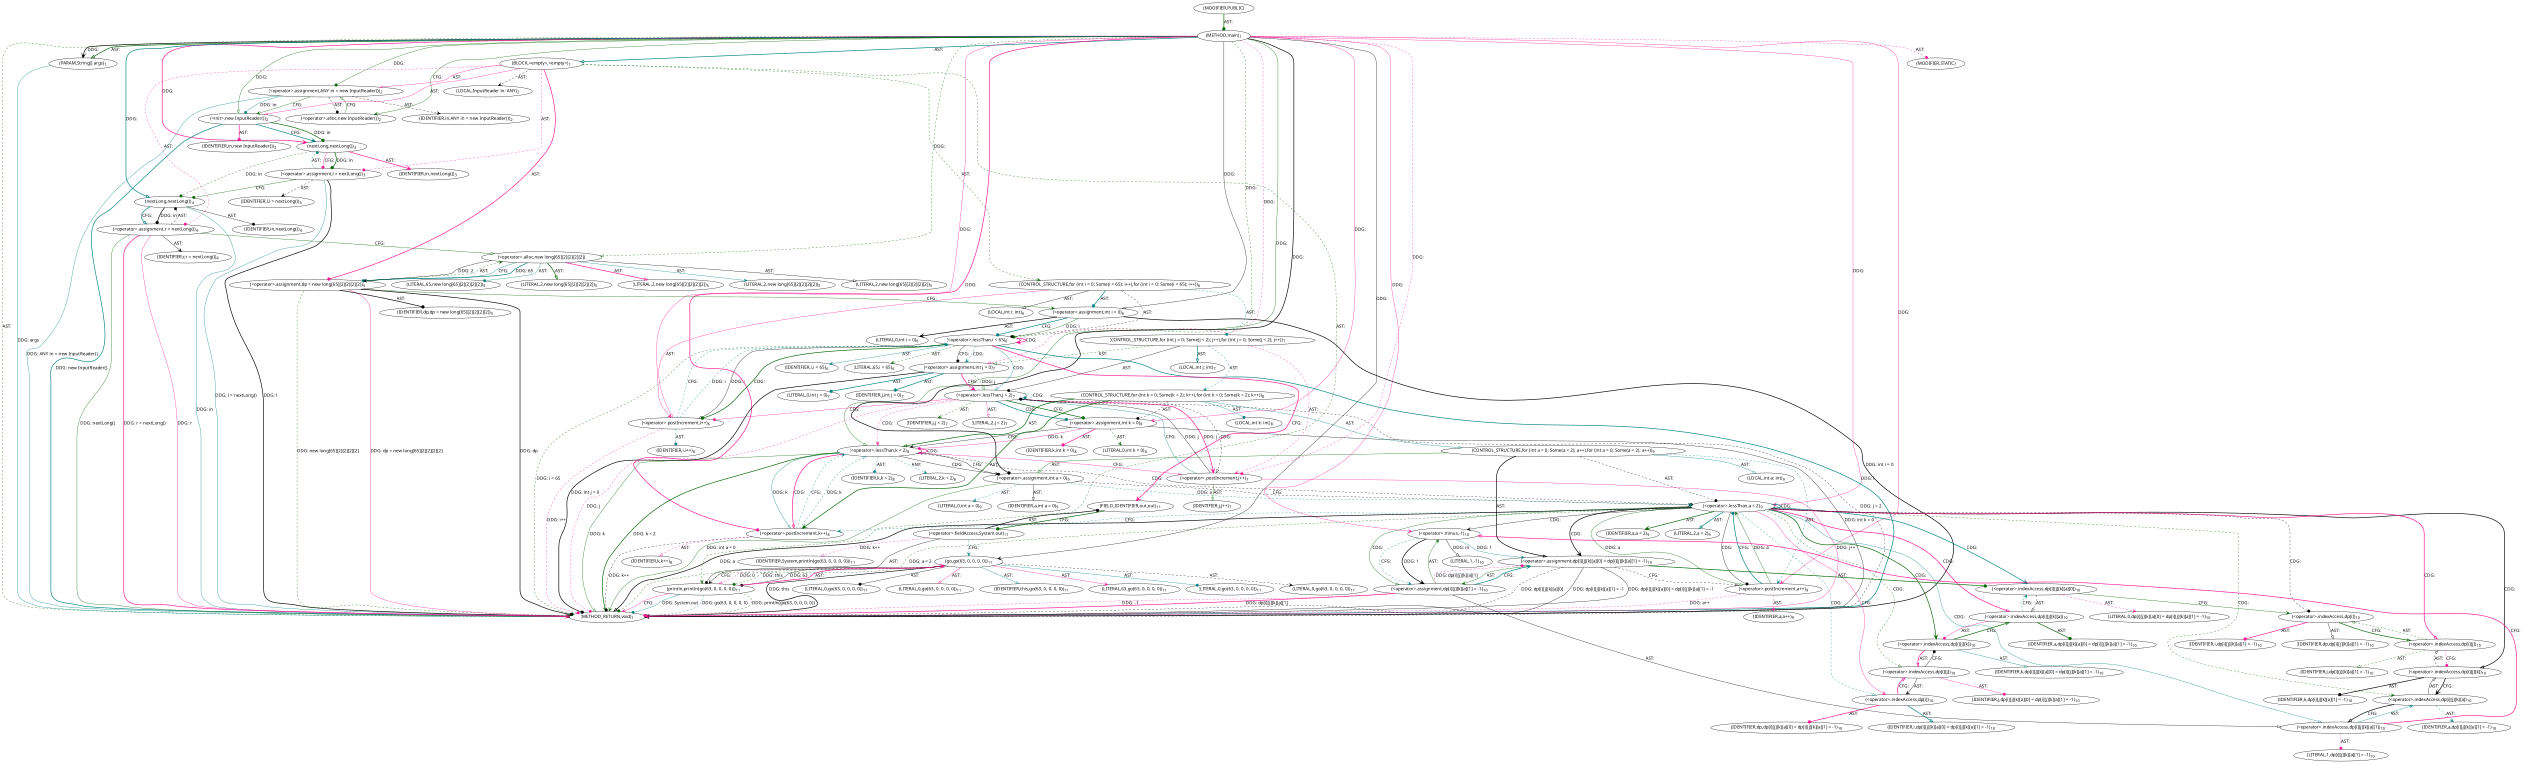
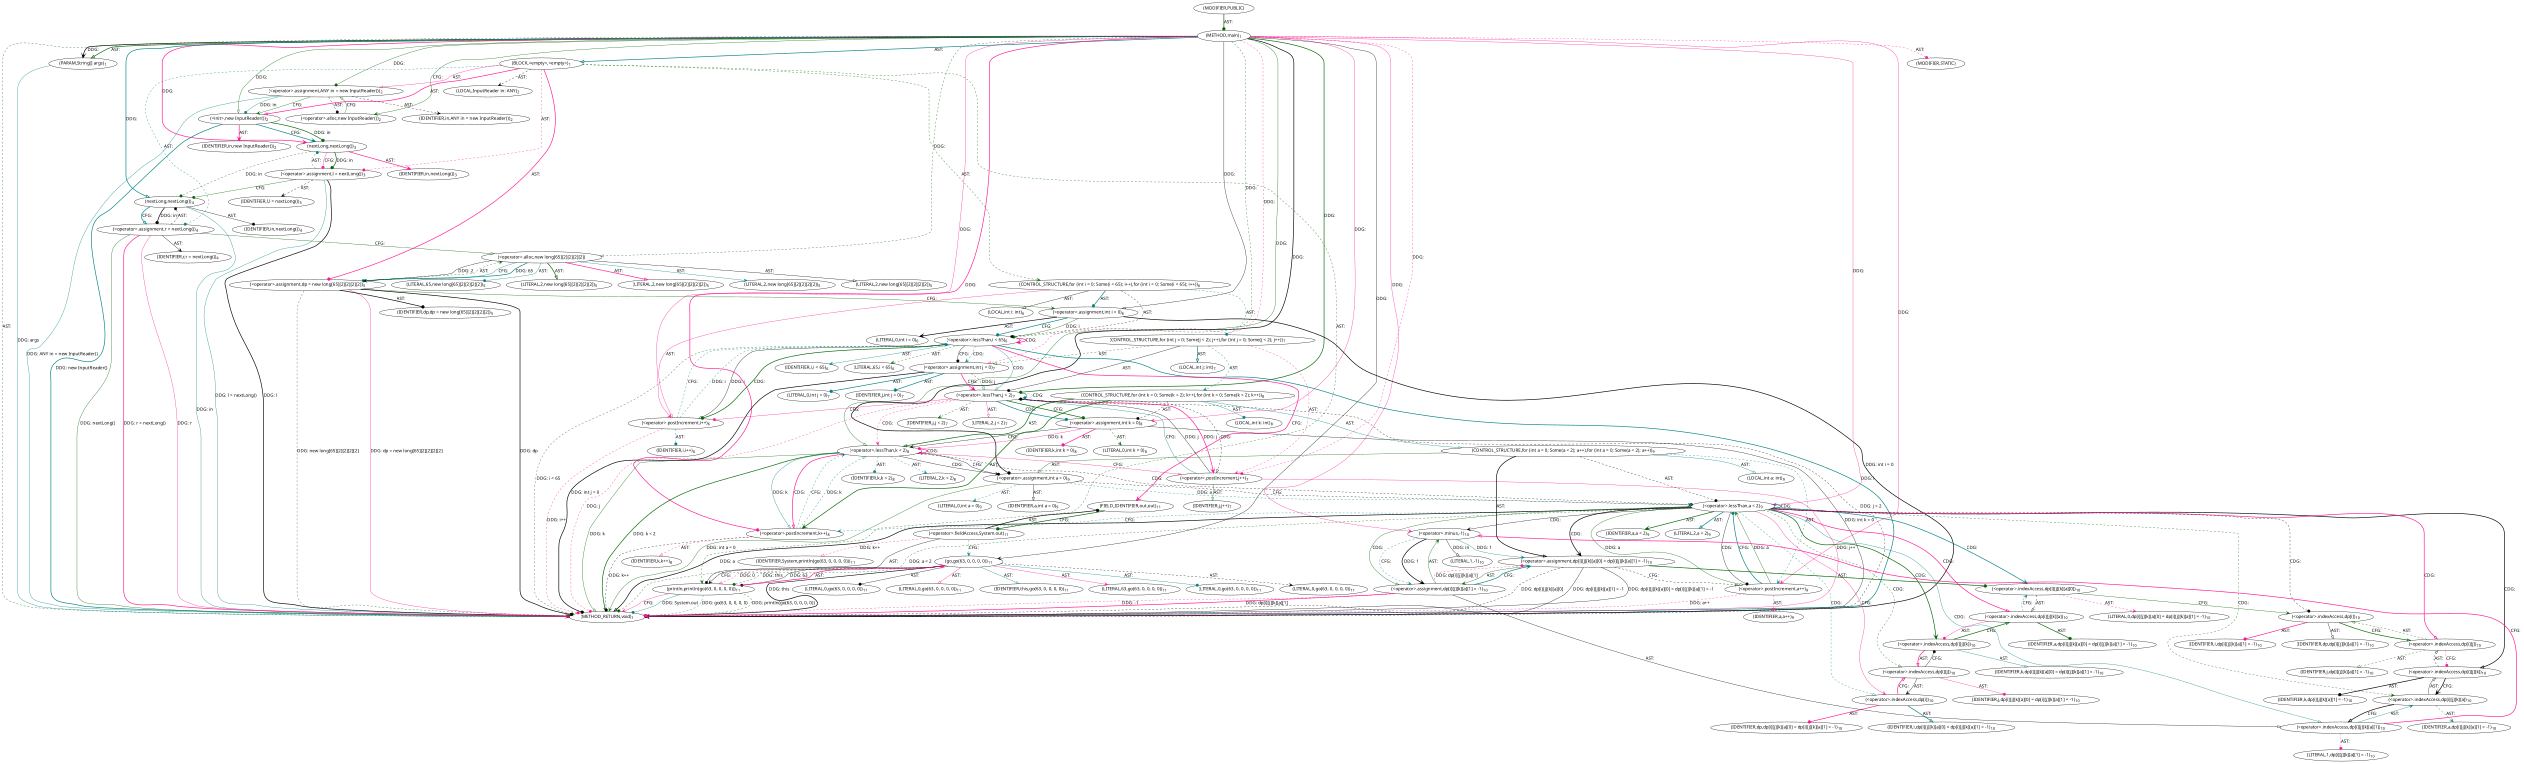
edge "(BLOCK,<empty>,<empty>)" -> "(<operator>.assignment,r = nextLong())": color deeppink -> teal
edge "(BLOCK,<empty>,<empty>)" -> "(<init>,new InputReader())": style solid -> bold
edge "(<init>,new InputReader())" -> "(IDENTIFIER,in,new InputReader())": arrowhead dot -> vee
edge "(METHOD,main)" -> "(<operator>.lessThan,j < 2)": added, label "DDG:"
edge "(<operator>.lessThan,k < 2)" -> "(LITERAL,2,k < 2)": label "ANY: " -> "AST: "
